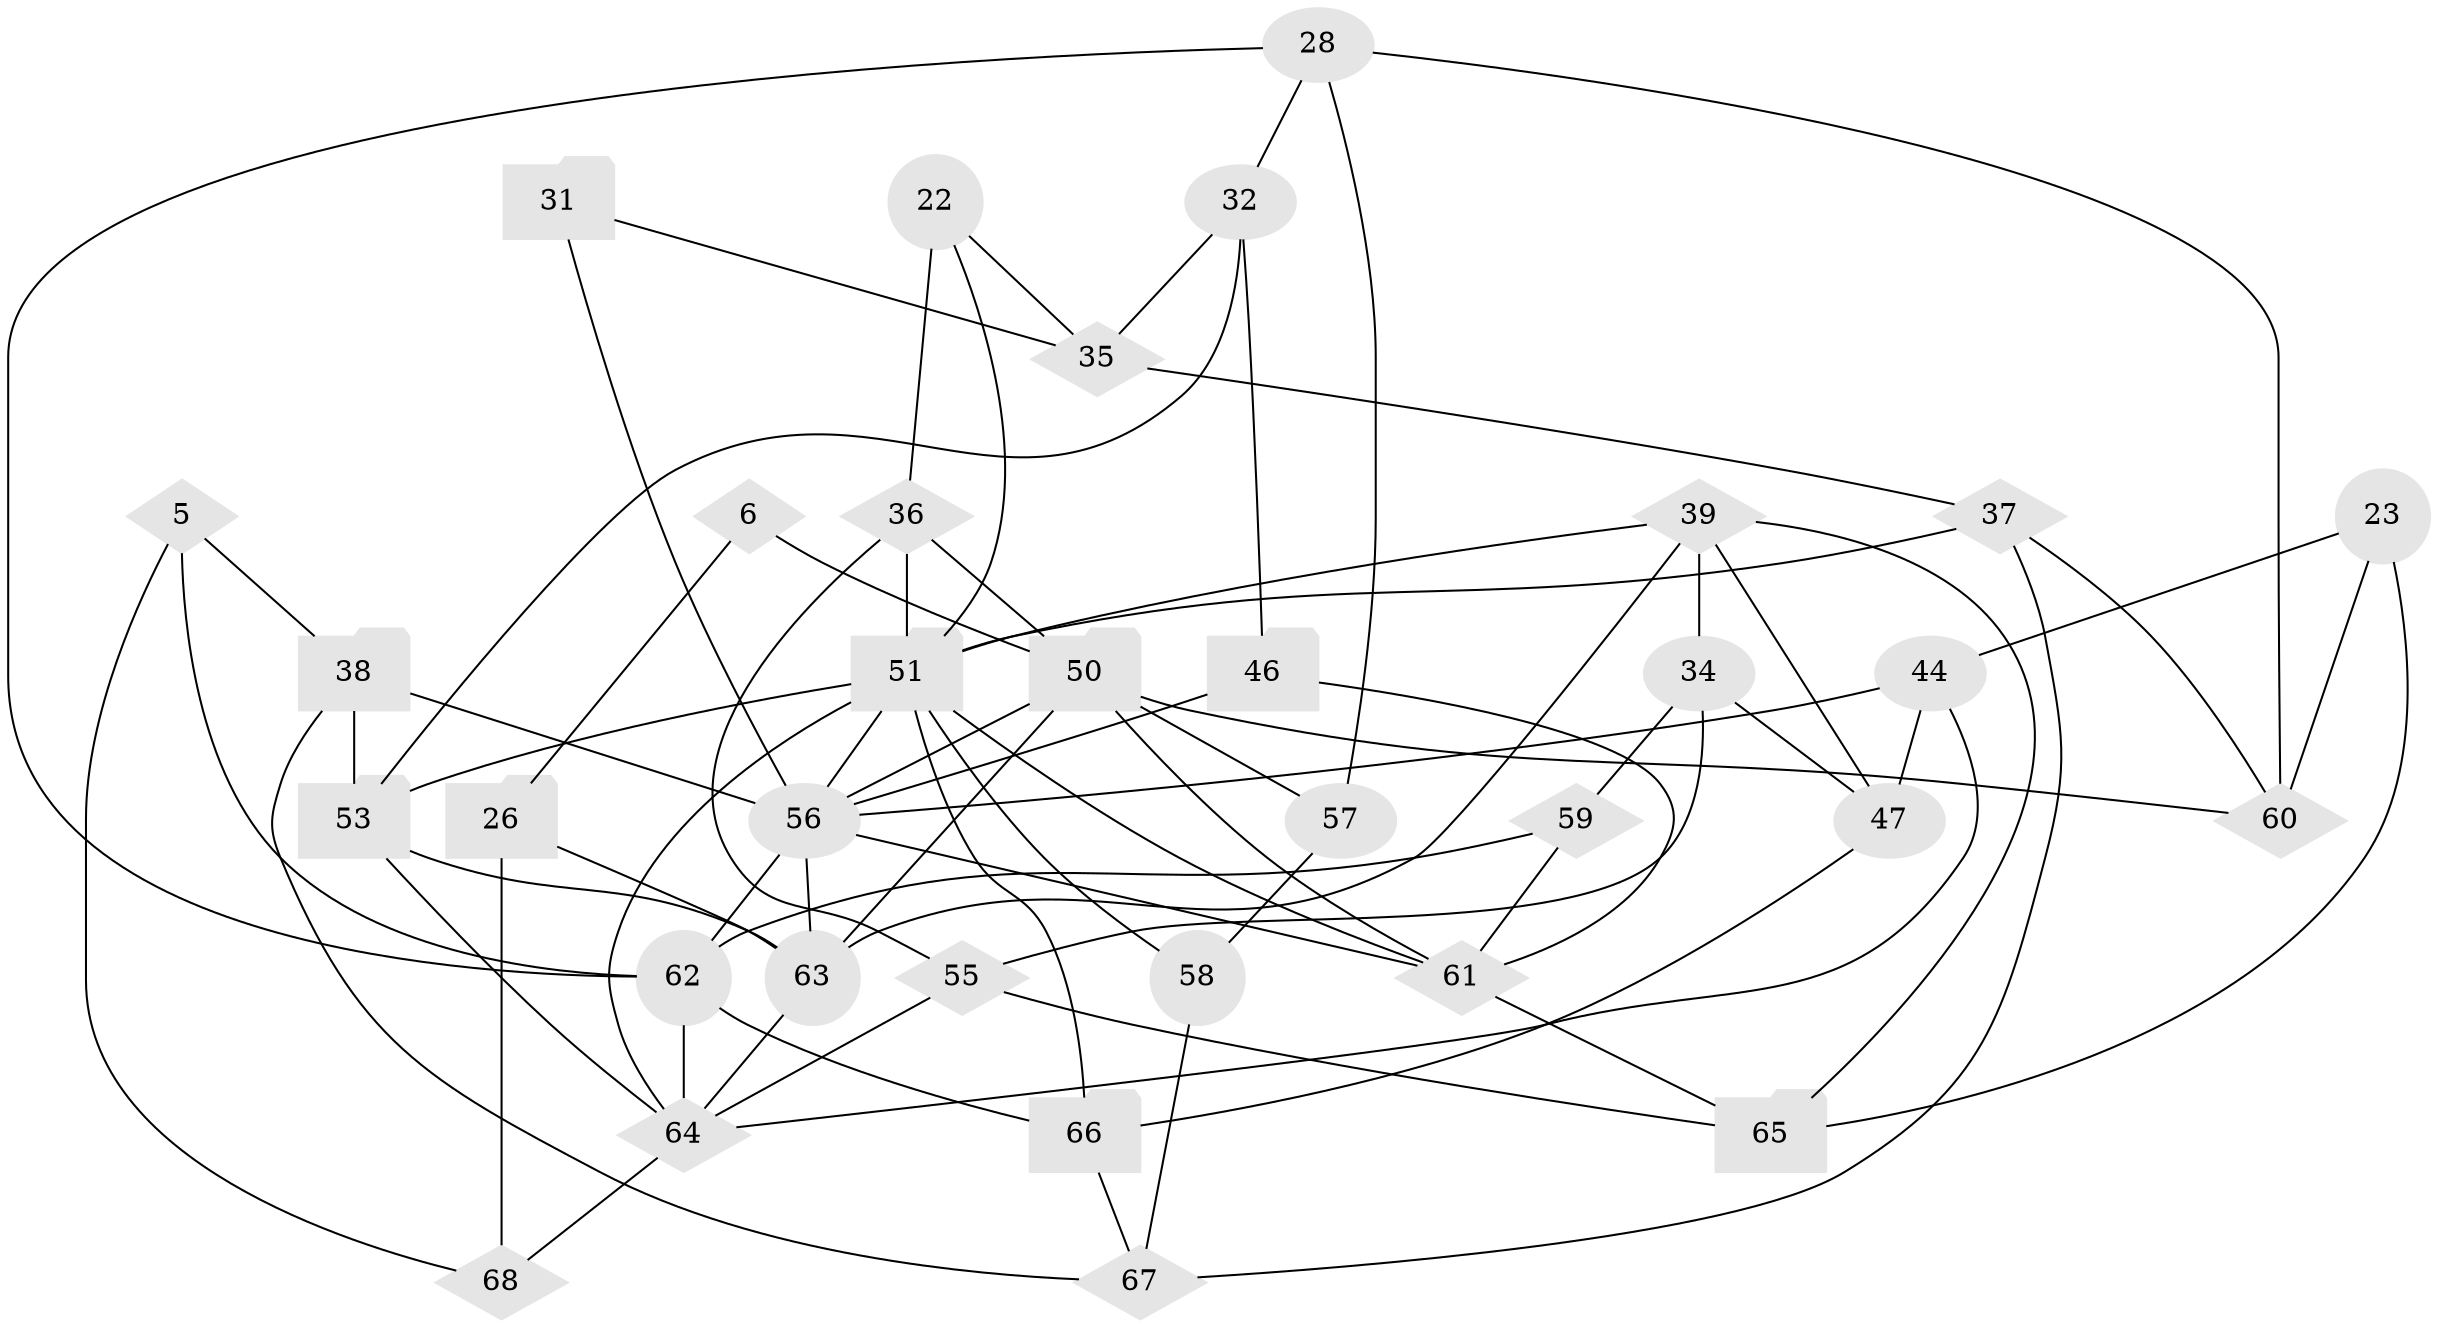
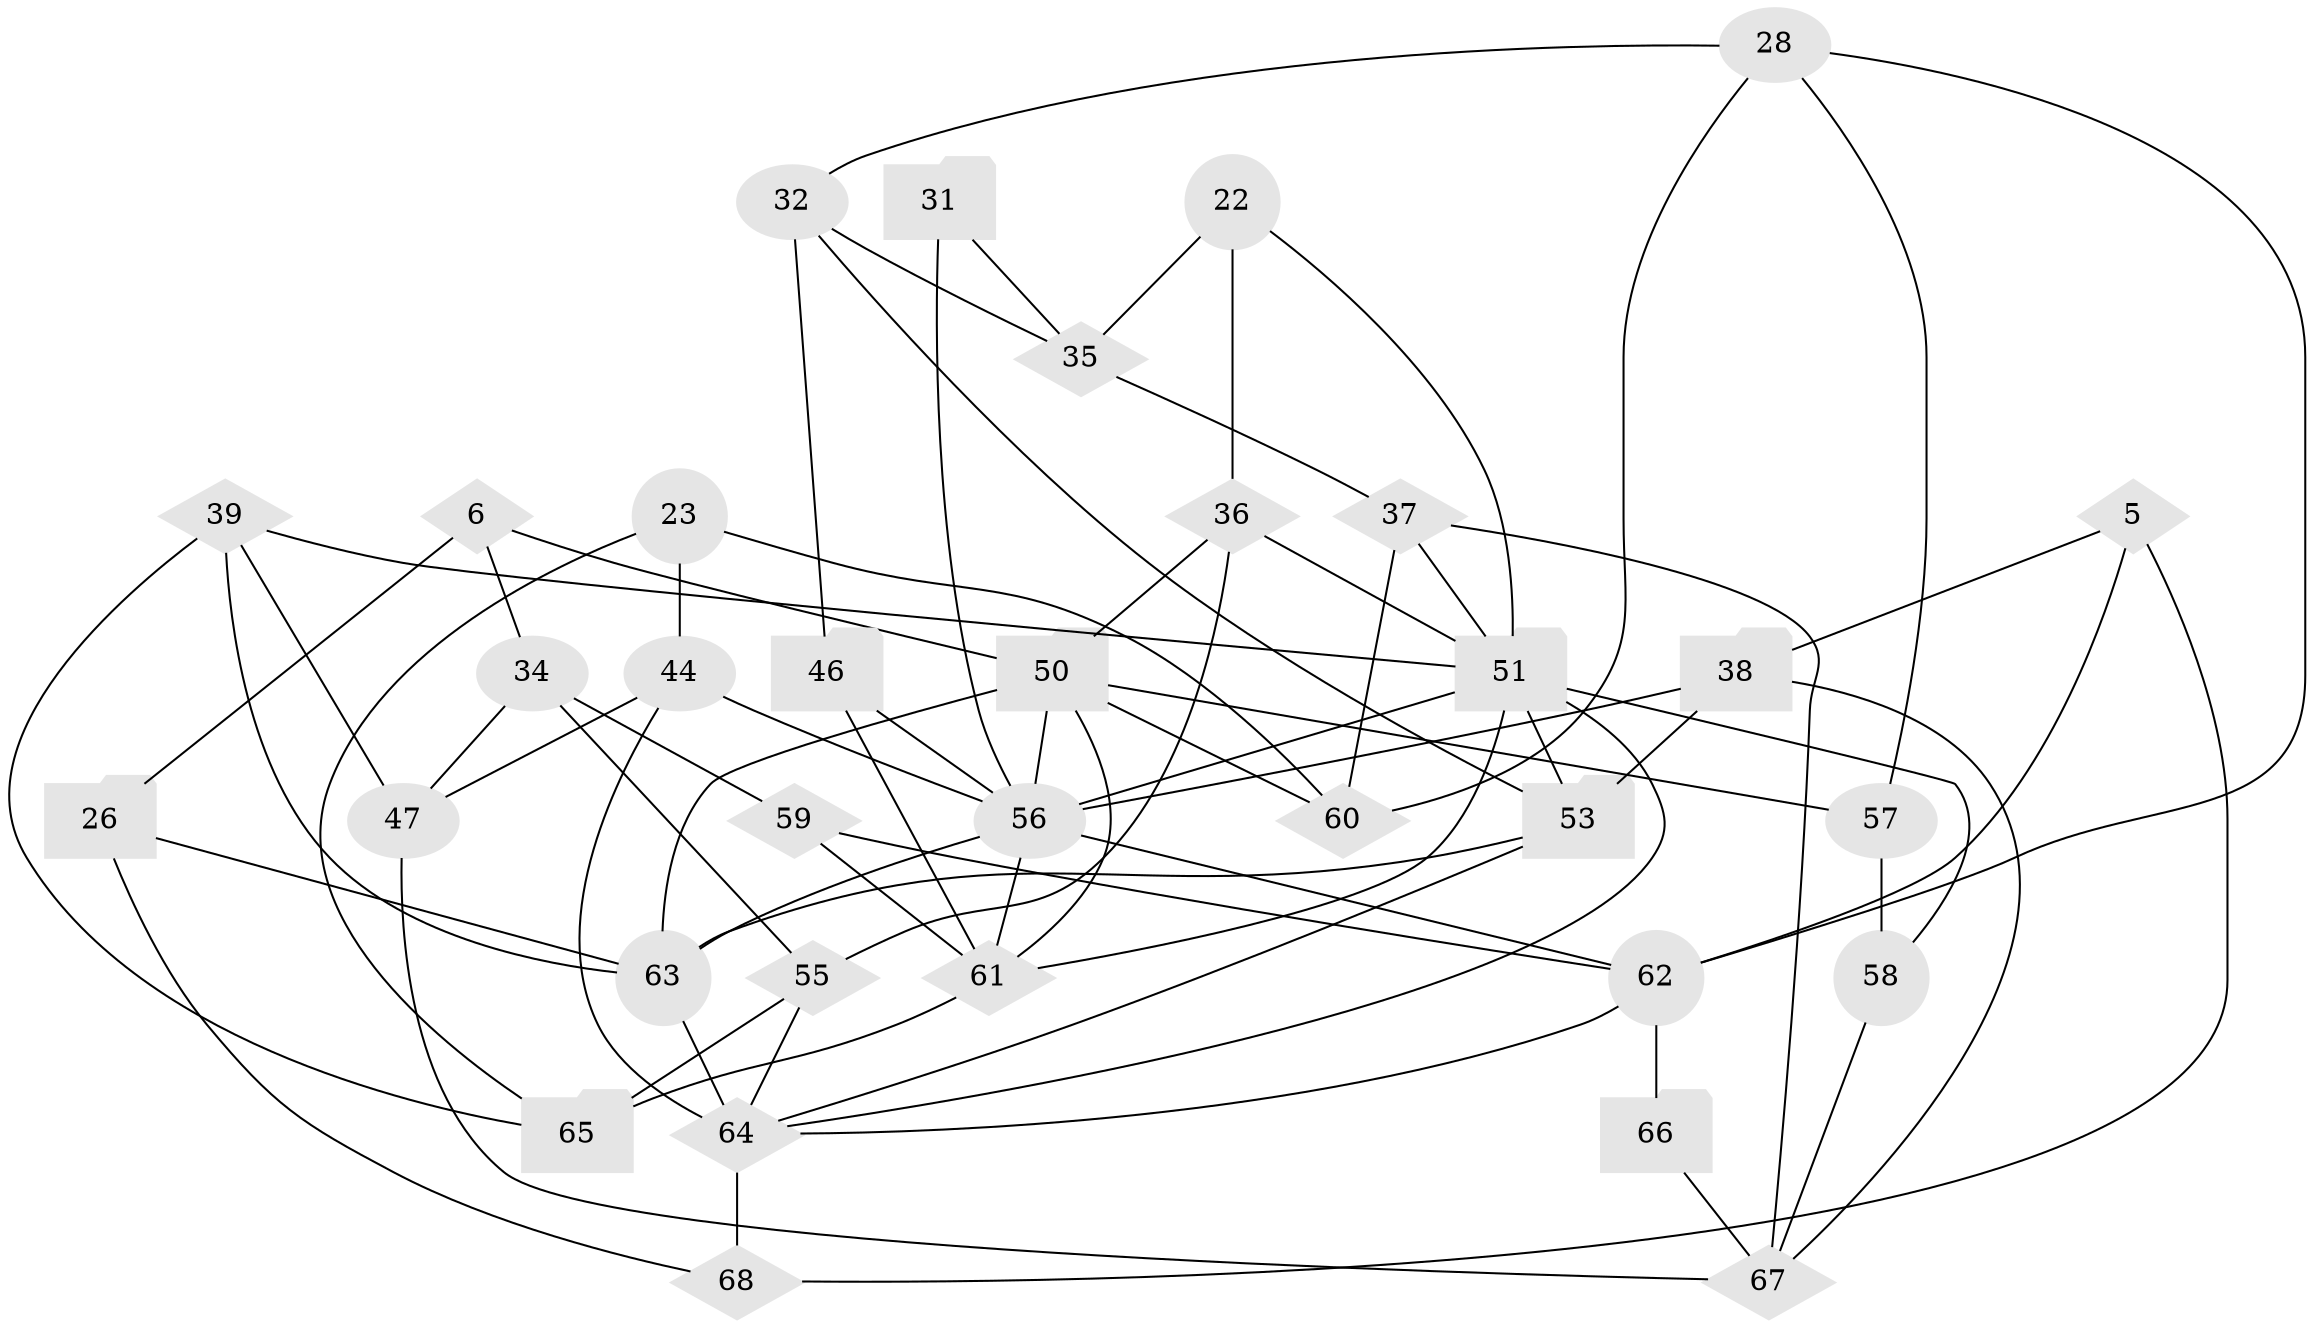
edge "39" -- "34": now "6" -- "34"
edge "51" -- "66": removed
edge "47" -- "66": now "47" -- "67"
